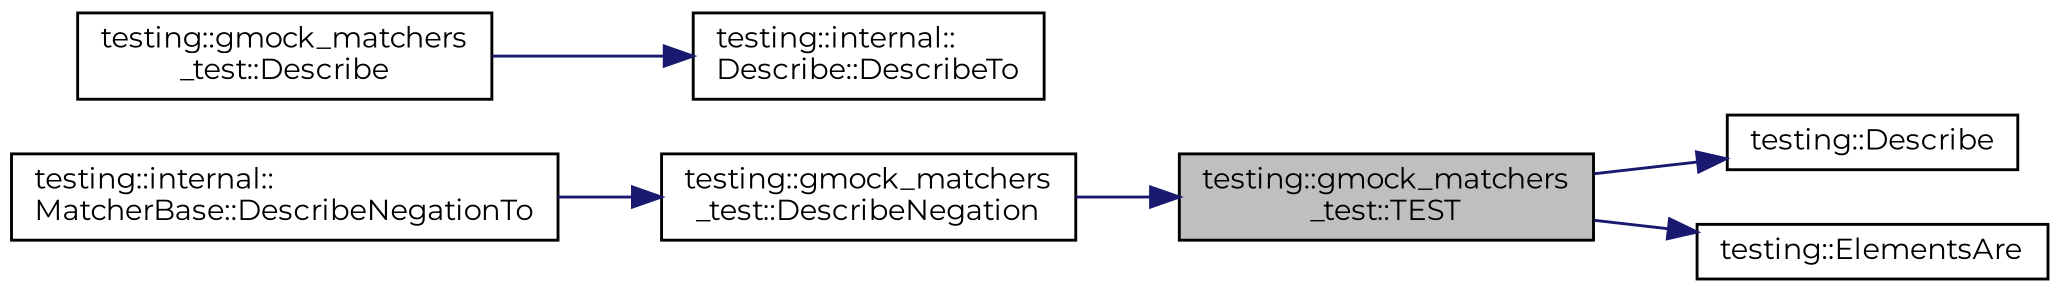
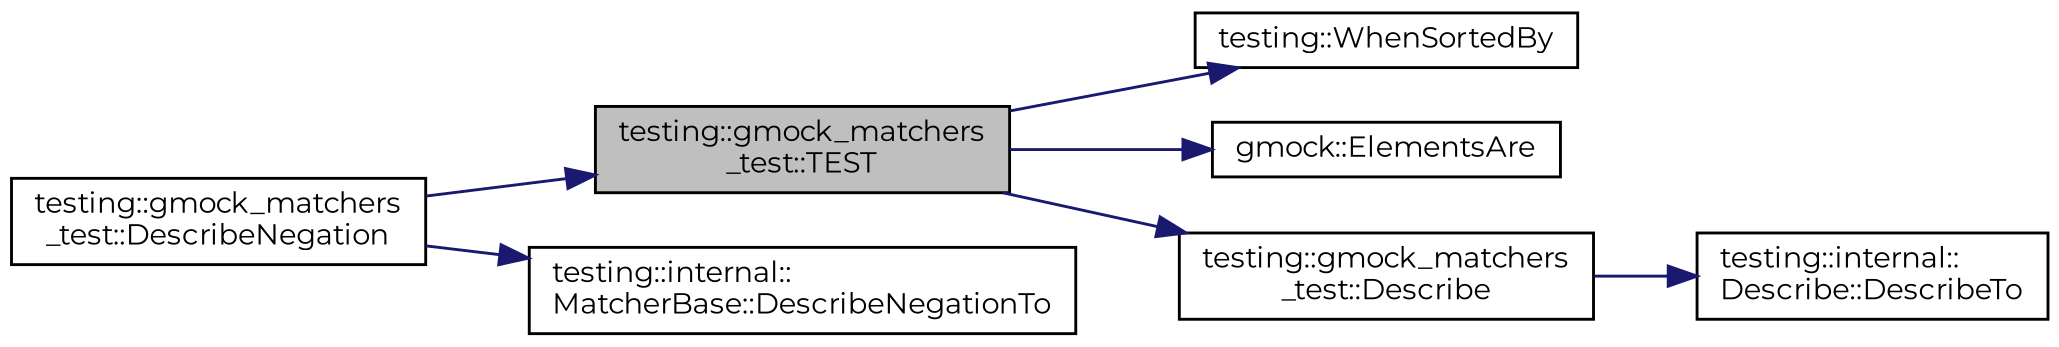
node "testing::Describe": label "testing::Describe" -> "testing::WhenSortedBy"
edge "testing::internal:: MatcherBase::DescribeNegationTo" -> "testing::gmock_matchers _test::DescribeNegation": reversed
edge "testing::gmock_matchers _test::TEST" -> "testing::gmock_matchers _test::Describe": added
node "testing::ElementsAre": label "testing::ElementsAre" -> "gmock::ElementsAre"
